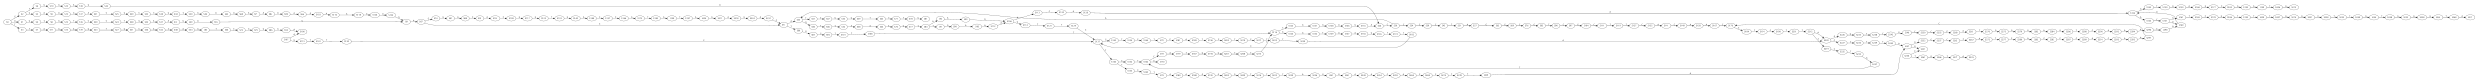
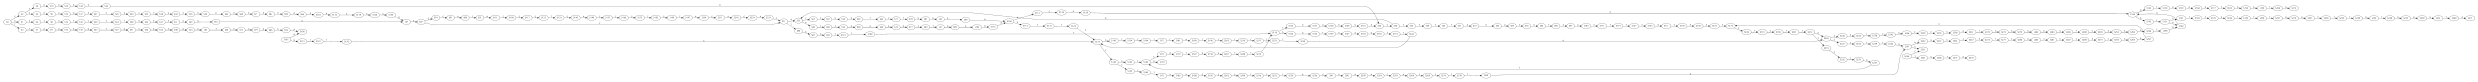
edge "S84" -> "S92": now "S85" -> "S92"
